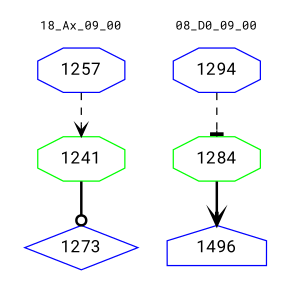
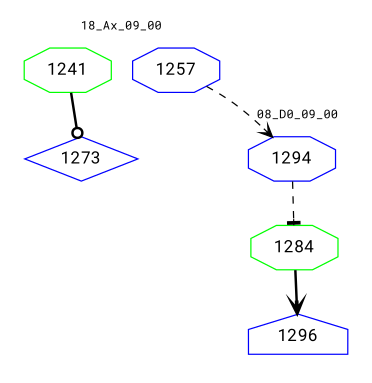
edge "1257" -> "1241": now "1257" -> "1294"
node "1496": label "1496" -> "1296"
